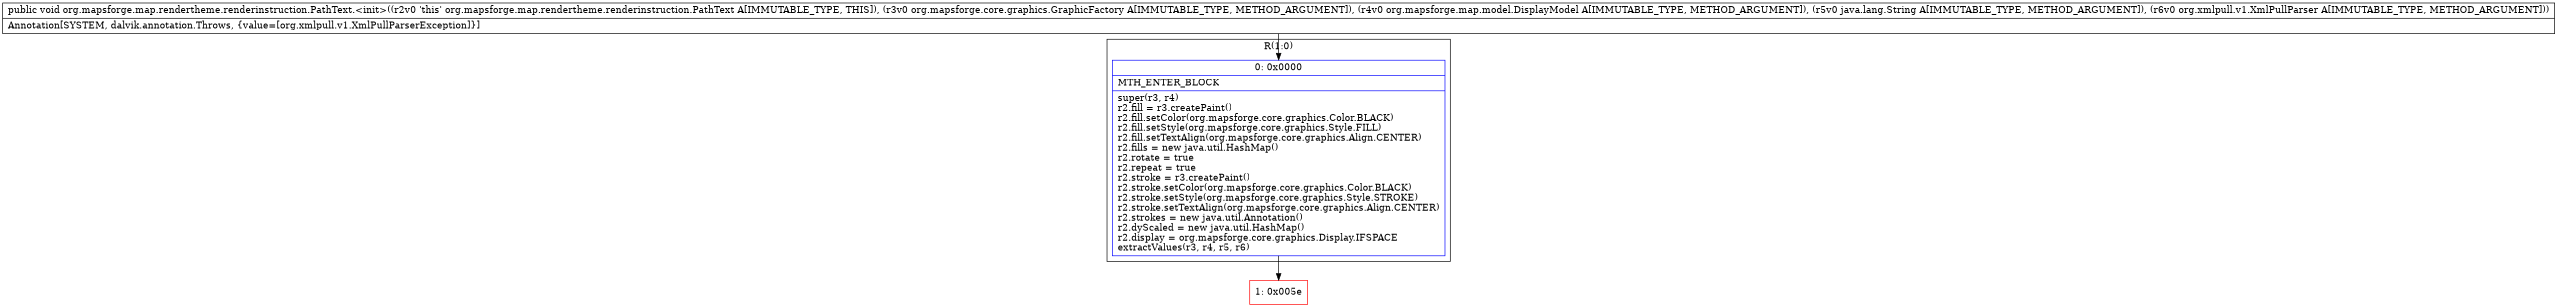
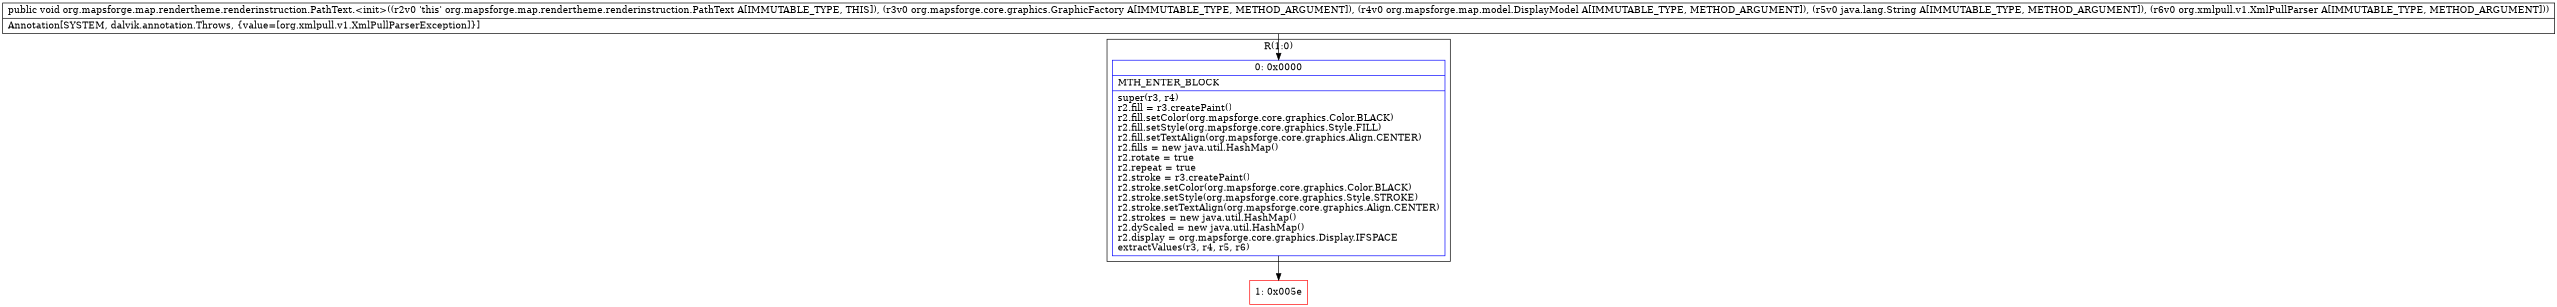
node "0: 0x0000": text "r2.strokes = new java.util.Annotation()" -> "r2.strokes = new java.util.HashMap()"
